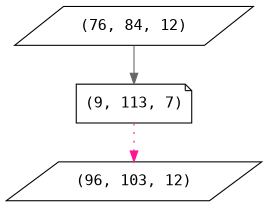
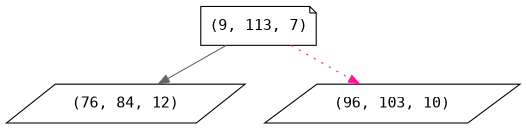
edge "(76, 84, 12)" -> "(9, 113, 7)": reversed
node "(96, 103, 12)": label "(96, 103, 12)" -> "(96, 103, 10)"
